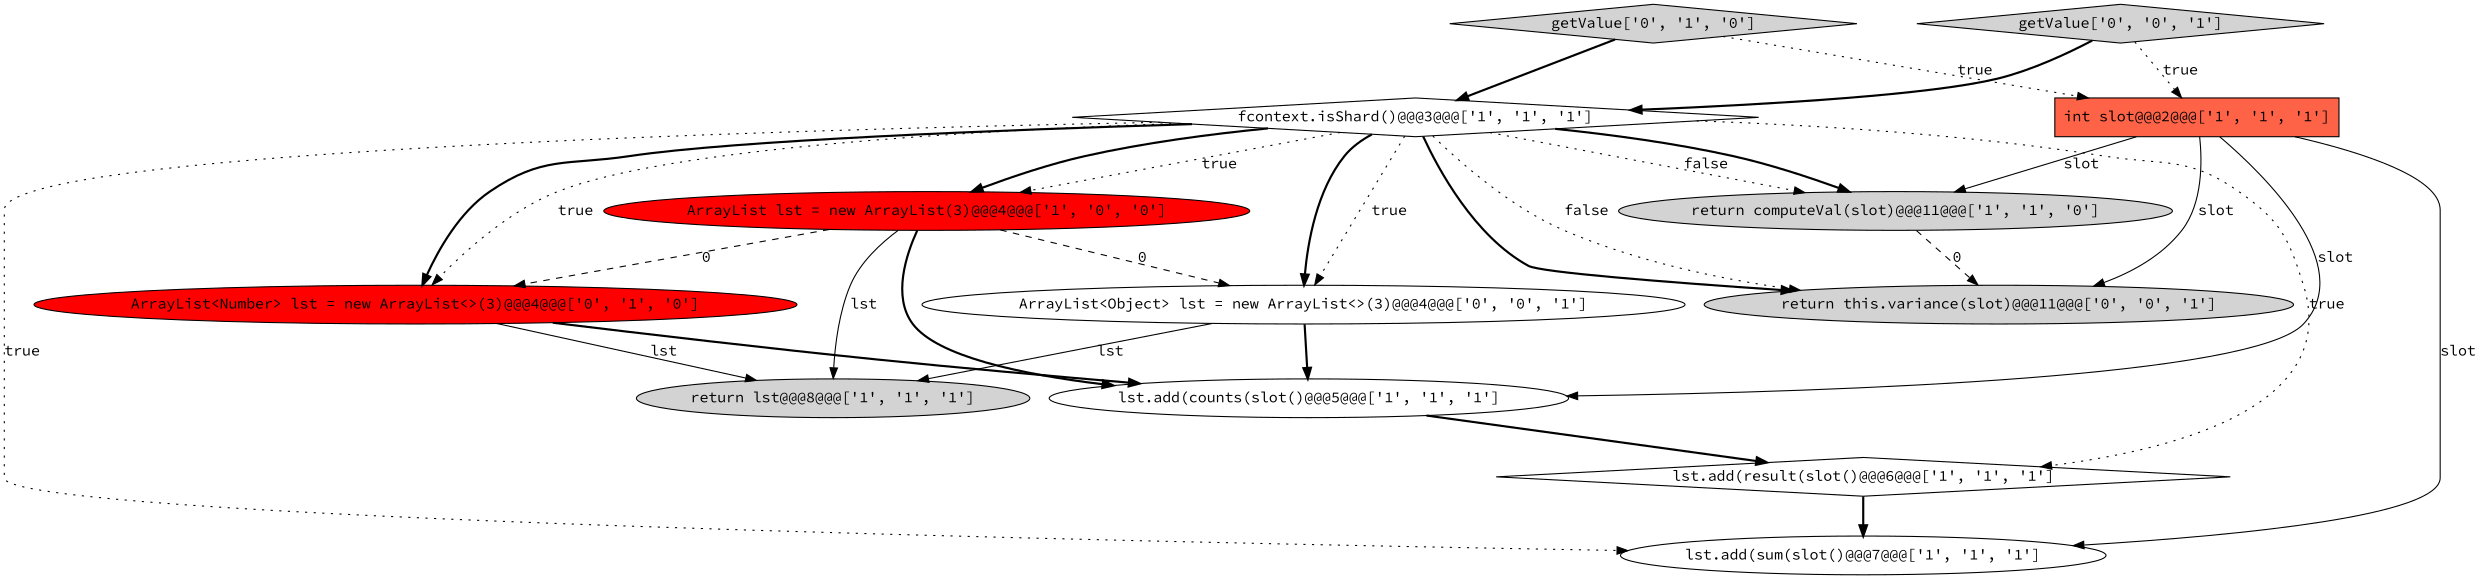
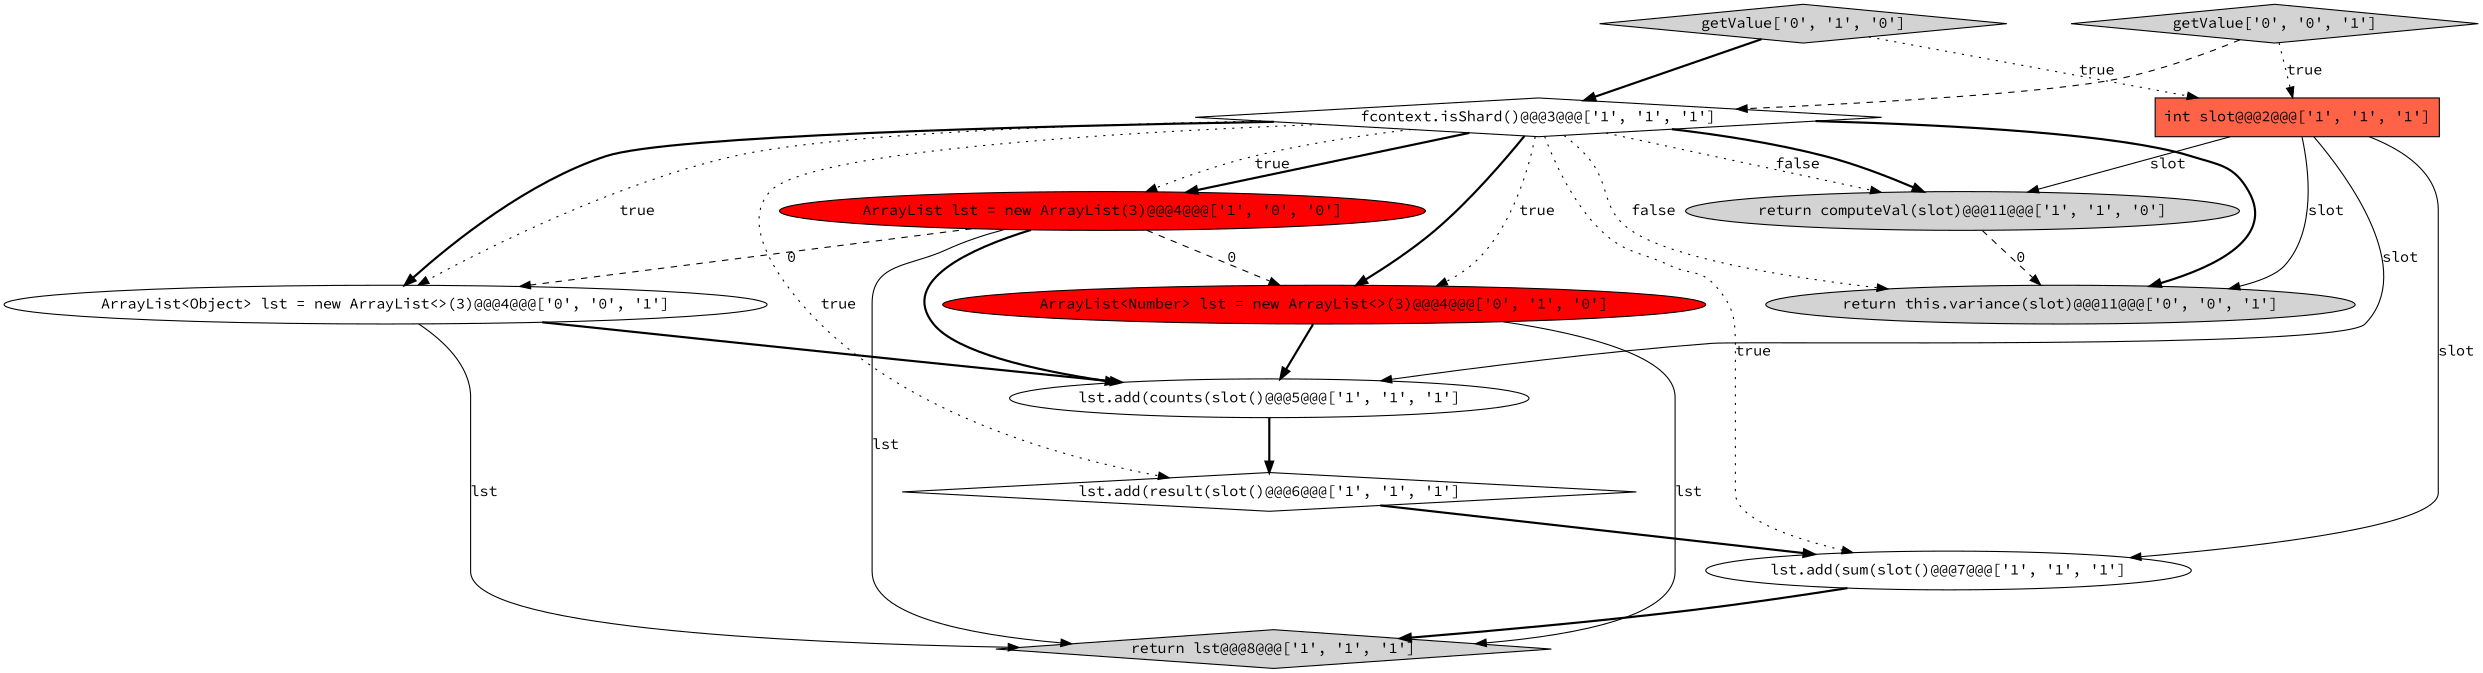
edge "getValue['0', '0', '1']" -> "fcontext.isShard()@@@3@@@['1', '1', '1']": style bold -> dashed
node "return lst@@@8@@@['1', '1', '1']": shape ellipse -> diamond
edge "lst.add(sum(slot()@@@7@@@['1', '1', '1']" -> "return lst@@@8@@@['1', '1', '1']": added
